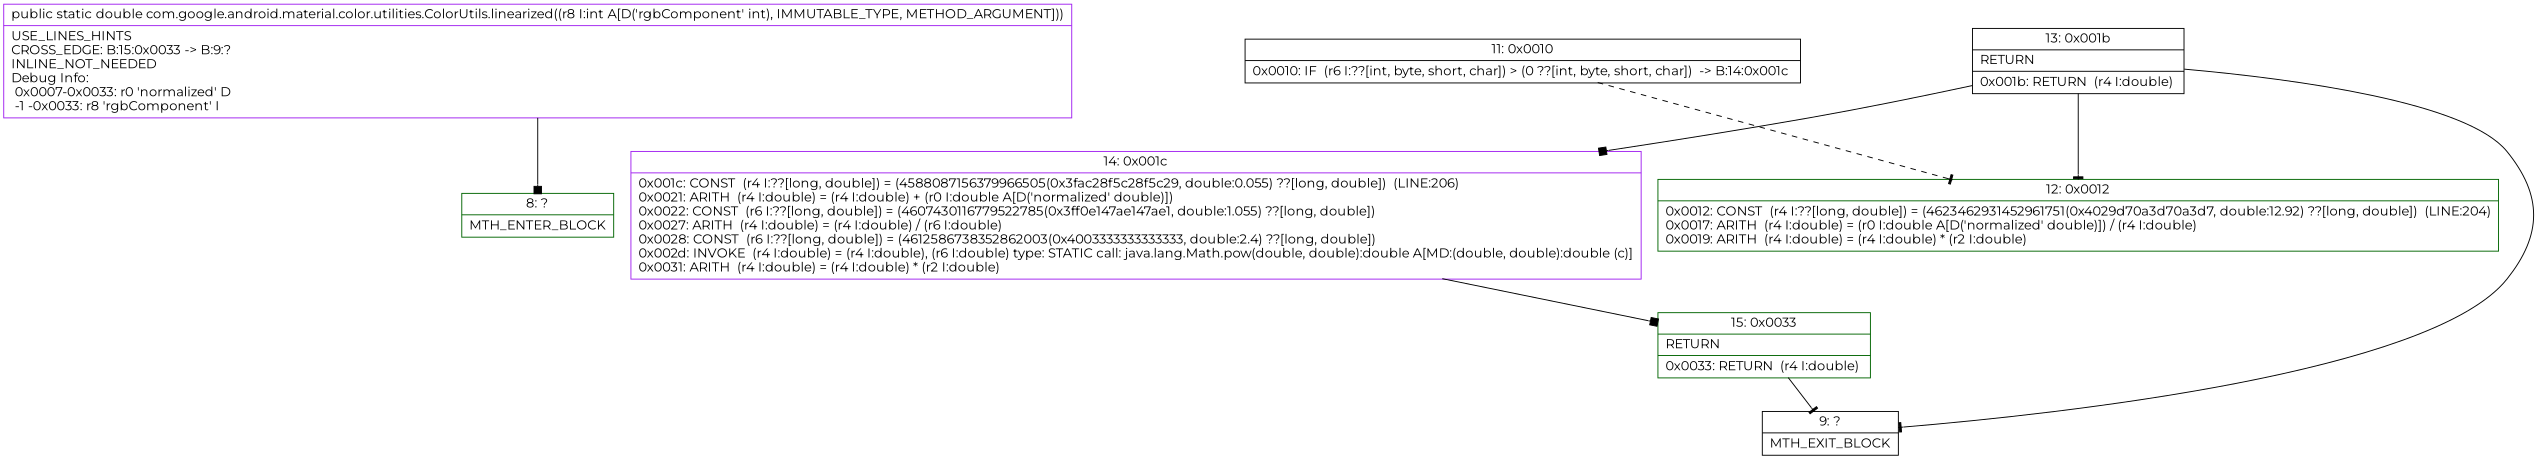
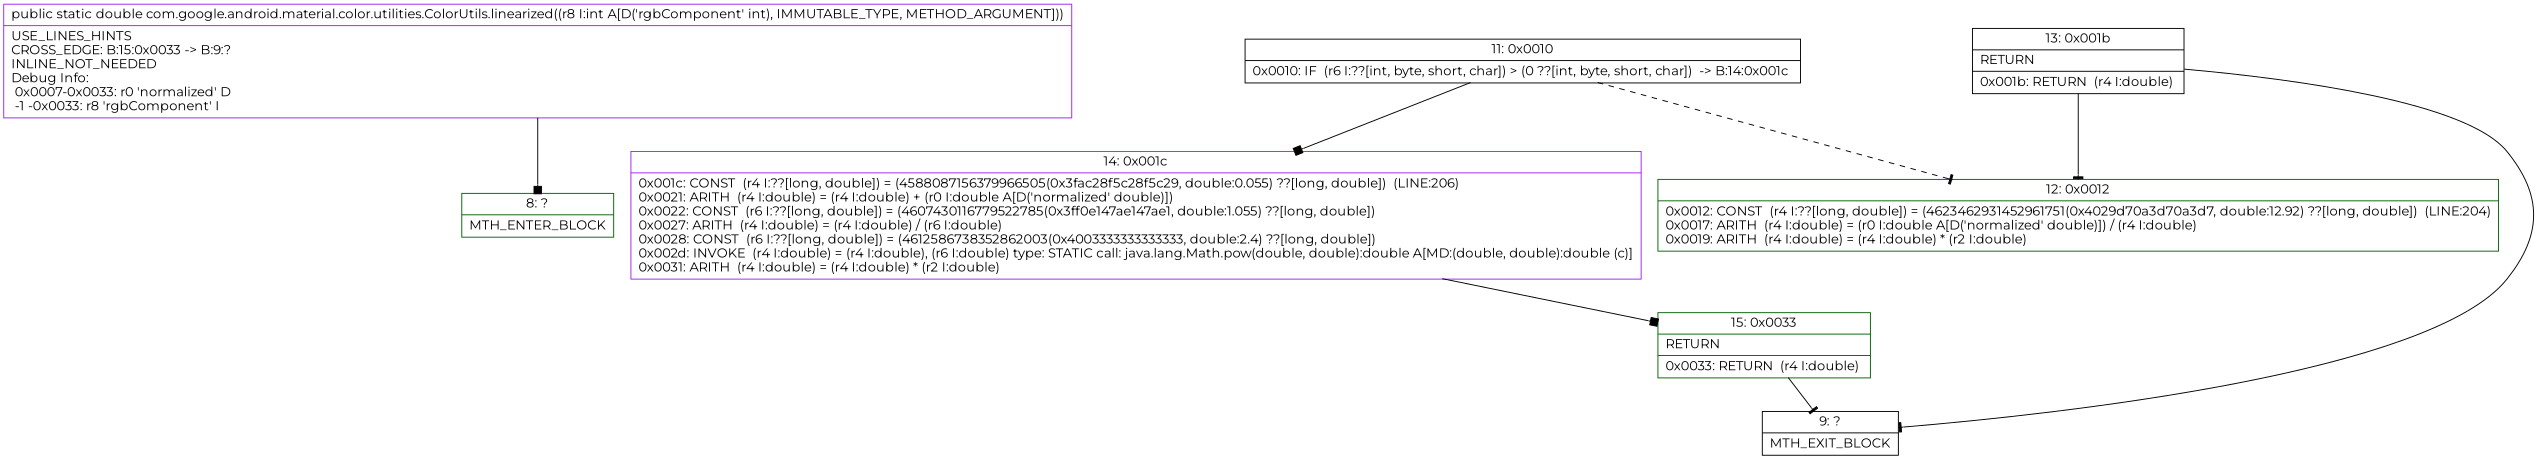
edge "13: 0x001b" -> "14: 0x001c": now "11: 0x0010" -> "14: 0x001c"
